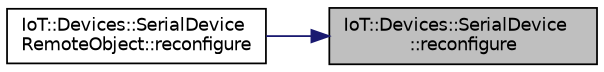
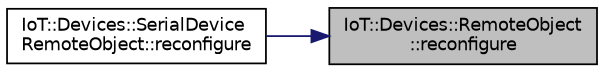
node "IoT::Devices::SerialDevice ::reconfigure": label "IoT::Devices::SerialDevice ::reconfigure" -> "IoT::Devices::RemoteObject ::reconfigure"
